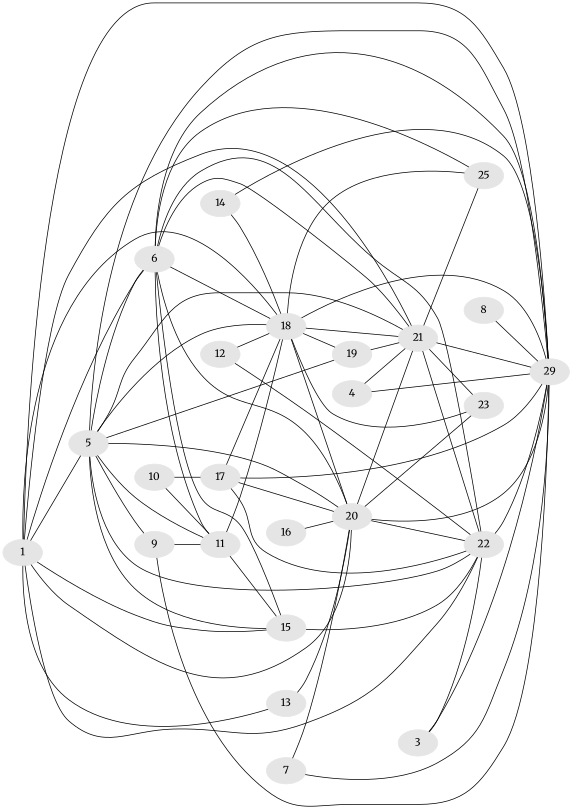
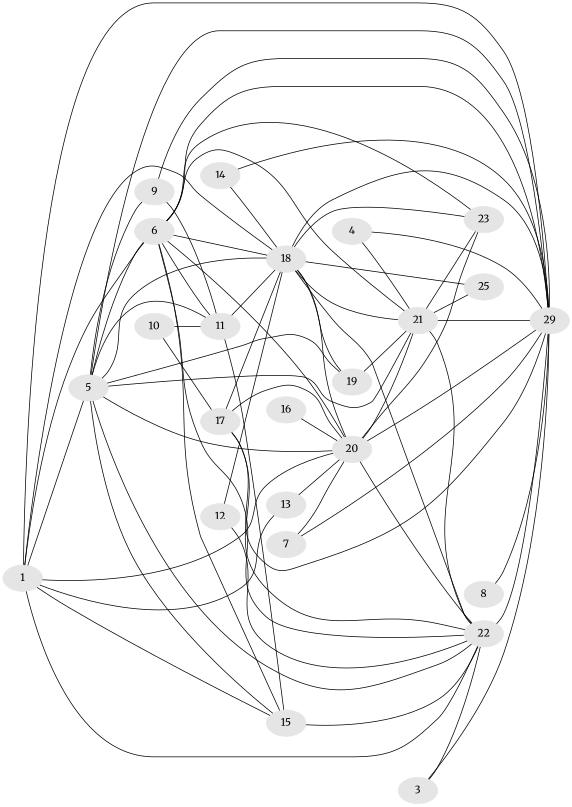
edge "25" -- "6": now "23" -- "6"
edge "21" -- "1": removed
edge "18" -- "22": added
